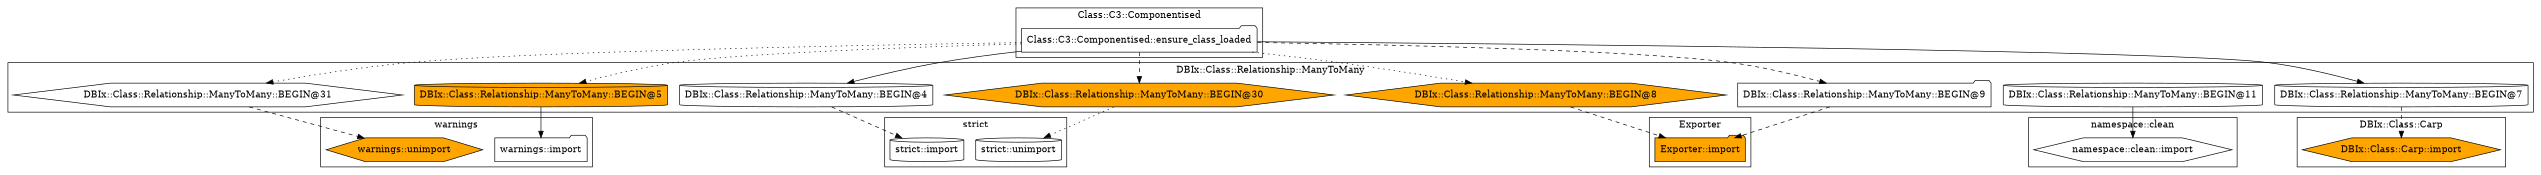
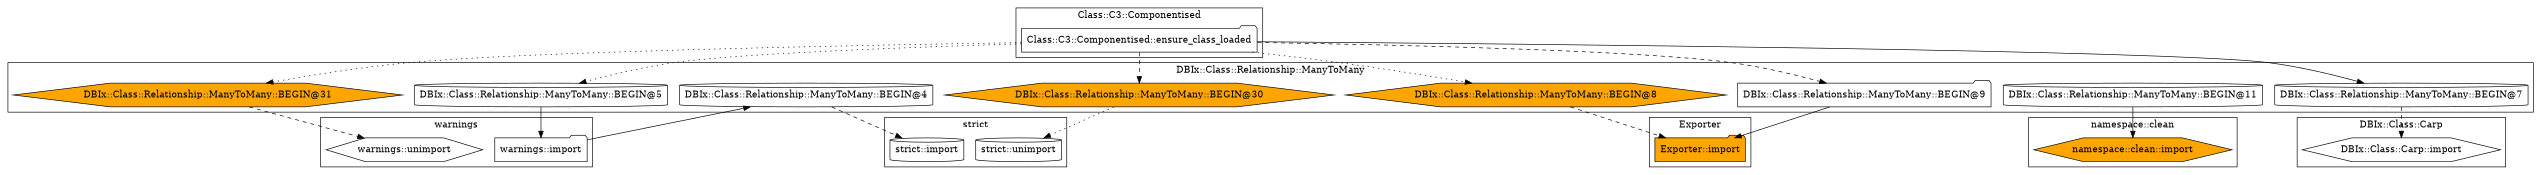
edge "Class::C3::Componentised::ensure_class_loaded" -> "DBIx::Class::Relationship::ManyToMany::BEGIN@4": now "warnings::import" -> "DBIx::Class::Relationship::ManyToMany::BEGIN@4"
node "DBIx::Class::Relationship::ManyToMany::BEGIN@31": fillcolor white -> orange
node "DBIx::Class::Relationship::ManyToMany::BEGIN@5": fillcolor orange -> white
edge "DBIx::Class::Relationship::ManyToMany::BEGIN@9" -> "Exporter::import": style dashed -> solid
node "warnings::unimport": fillcolor orange -> white
node "namespace::clean::import": fillcolor white -> orange
node "DBIx::Class::Carp::import": fillcolor orange -> white
